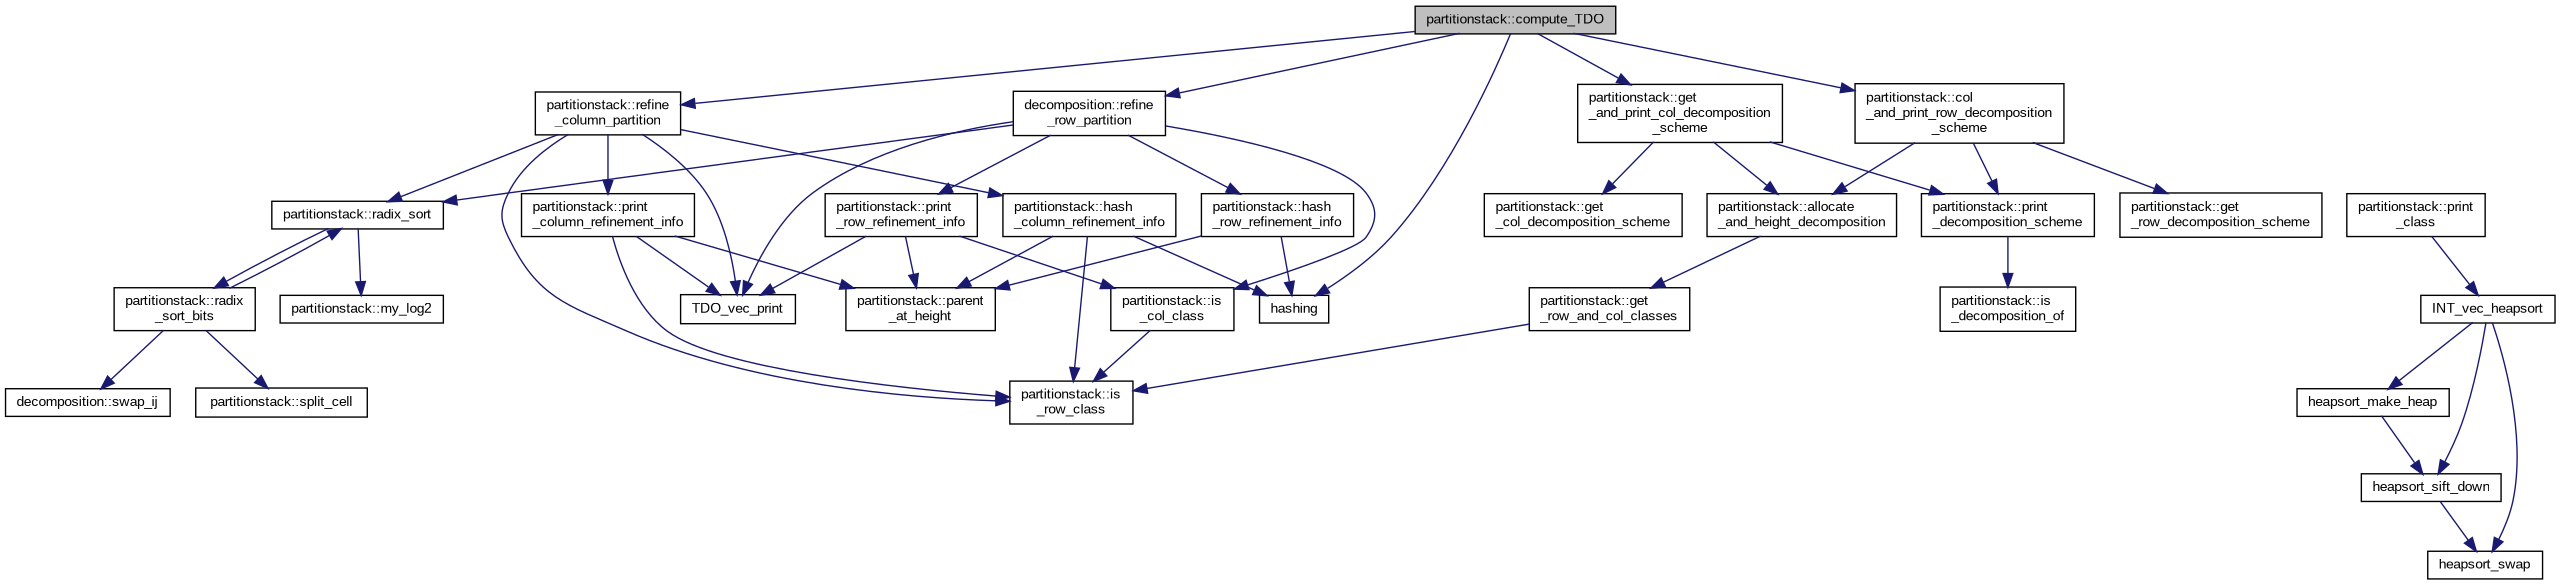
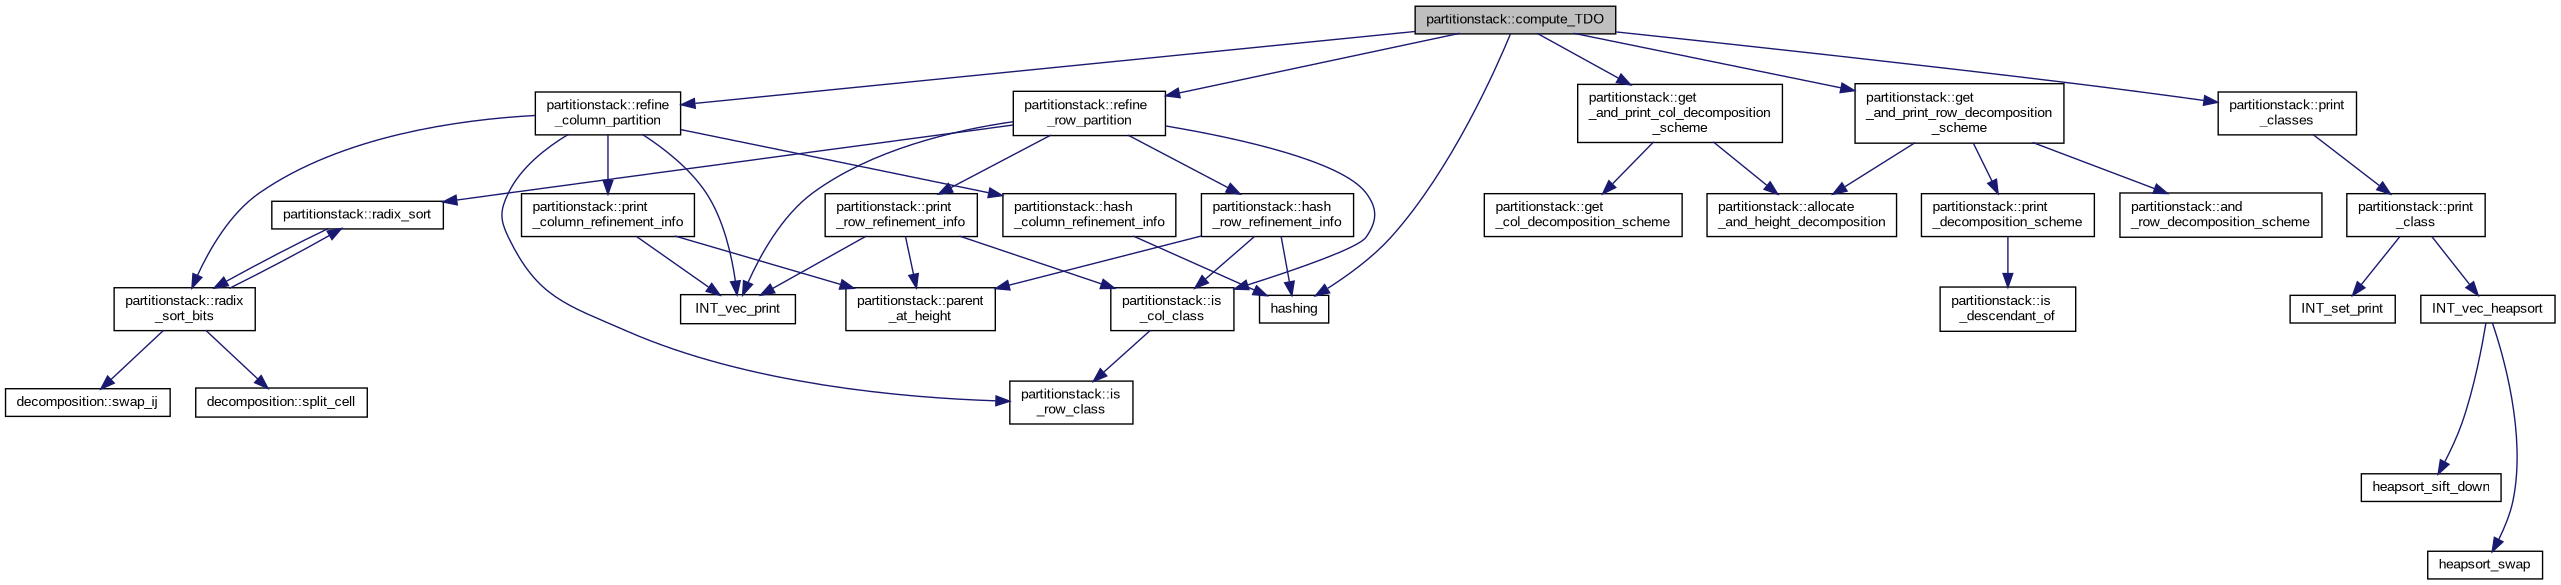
node "decomposition::refine _row_partition": label "decomposition::refine _row_partition" -> "partitionstack::refine _row_partition"
node "partitionstack::col _and_print_row_decomposition _scheme": label "partitionstack::col _and_print_row_decomposition _scheme" -> "partitionstack::get _and_print_row_decomposition _scheme"
node "partitionstack::print _classes": added
edge "partitionstack::refine _column_partition" -> "partitionstack::radix_sort": now "partitionstack::refine _column_partition" -> "partitionstack::radix _sort_bits"
edge "partitionstack::get _and_print_col_decomposition _scheme" -> "partitionstack::print _decomposition_scheme": removed
node "partitionstack::get _row_decomposition_scheme": label "partitionstack::get _row_decomposition_scheme" -> "partitionstack::and _row_decomposition_scheme"
edge "partitionstack::hash _row_refinement_info" -> "partitionstack::is _col_class": added
edge "partitionstack::hash _column_refinement_info" -> "partitionstack::parent _at_height": removed
edge "partitionstack::hash _column_refinement_info" -> "partitionstack::is _row_class": removed
node "partitionstack::my_log2": removed
node "TDO_vec_print": label "TDO_vec_print" -> "INT_vec_print"
node "partitionstack::get _row_and_col_classes": removed
node "partitionstack::is _decomposition_of": label "partitionstack::is _decomposition_of" -> "partitionstack::is _descendant_of"
node "INT_set_print": added
edge "partitionstack::print _column_refinement_info" -> "partitionstack::is _row_class": removed
node "partitionstack::split_cell": label "partitionstack::split_cell" -> "decomposition::split_cell"
node "heapsort_make_heap": removed
edge "heapsort_sift_down" -> "heapsort_swap": removed
